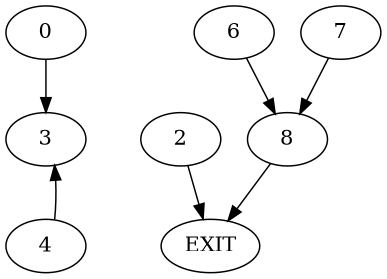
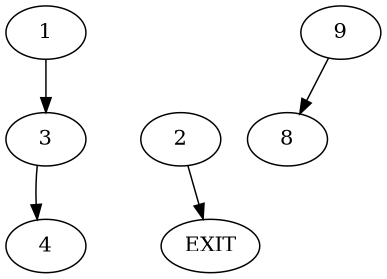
node "0": label "0" -> "1"
node "6": removed
node "7": label "7" -> "9"
edge "8" -> "EXIT": removed
edge "4" -> "3": reversed
